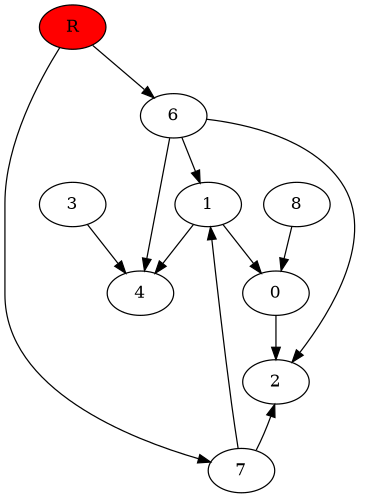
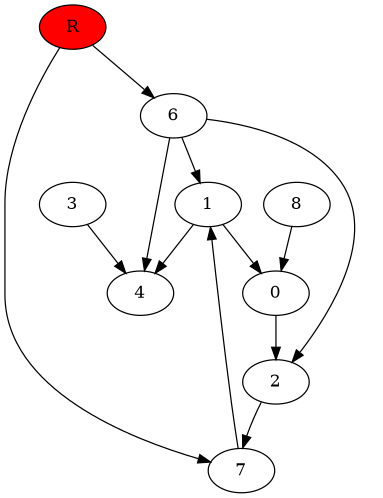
edge "7" -> "2": reversed
